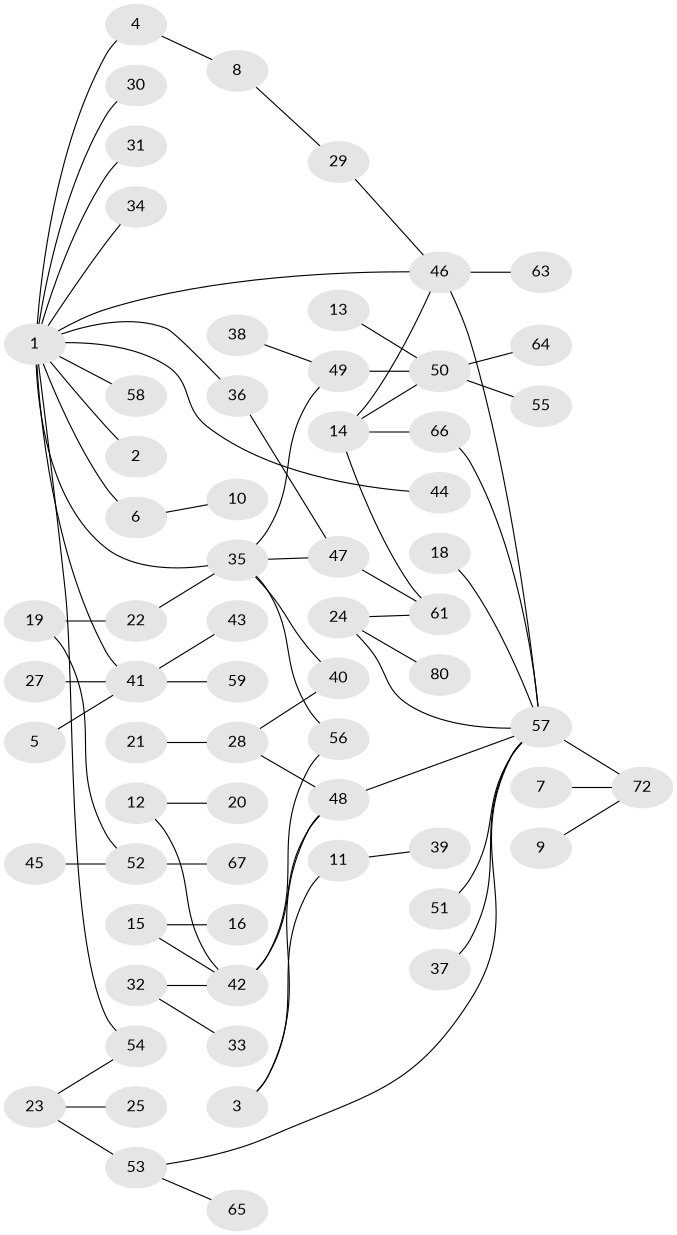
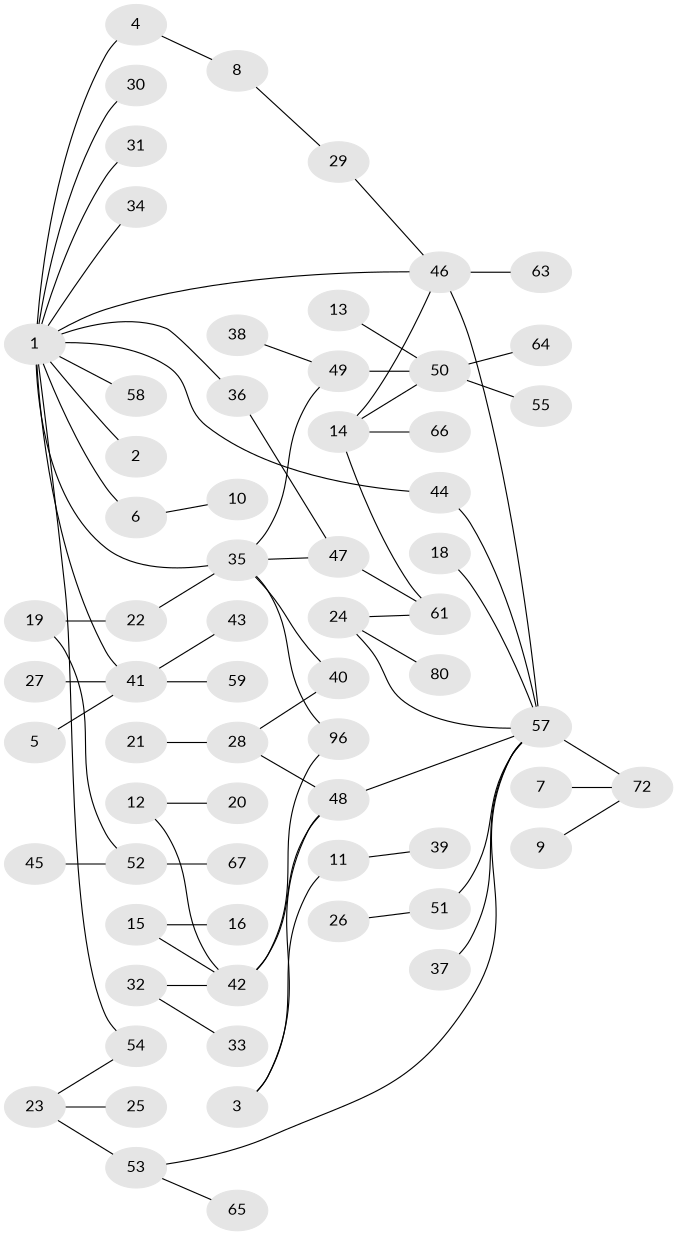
edge "66" -- "57": now "44" -- "57"
node "56": label "56" -> "96"
node "26": added
